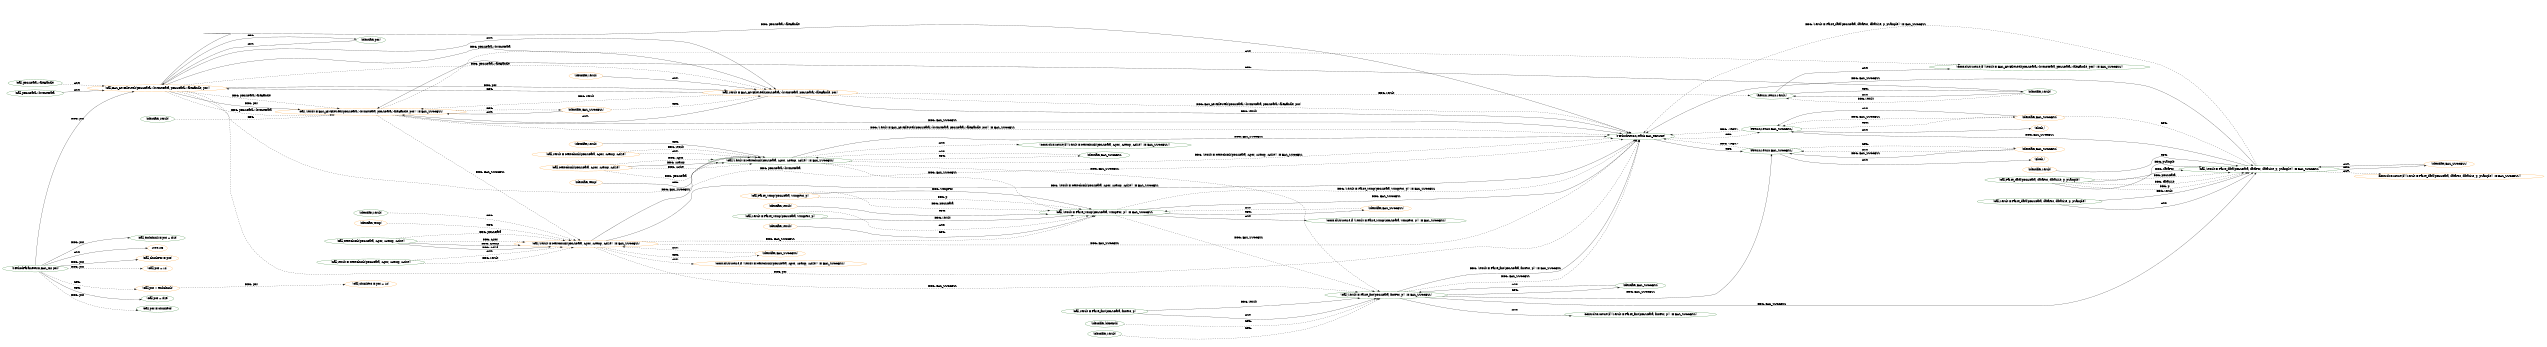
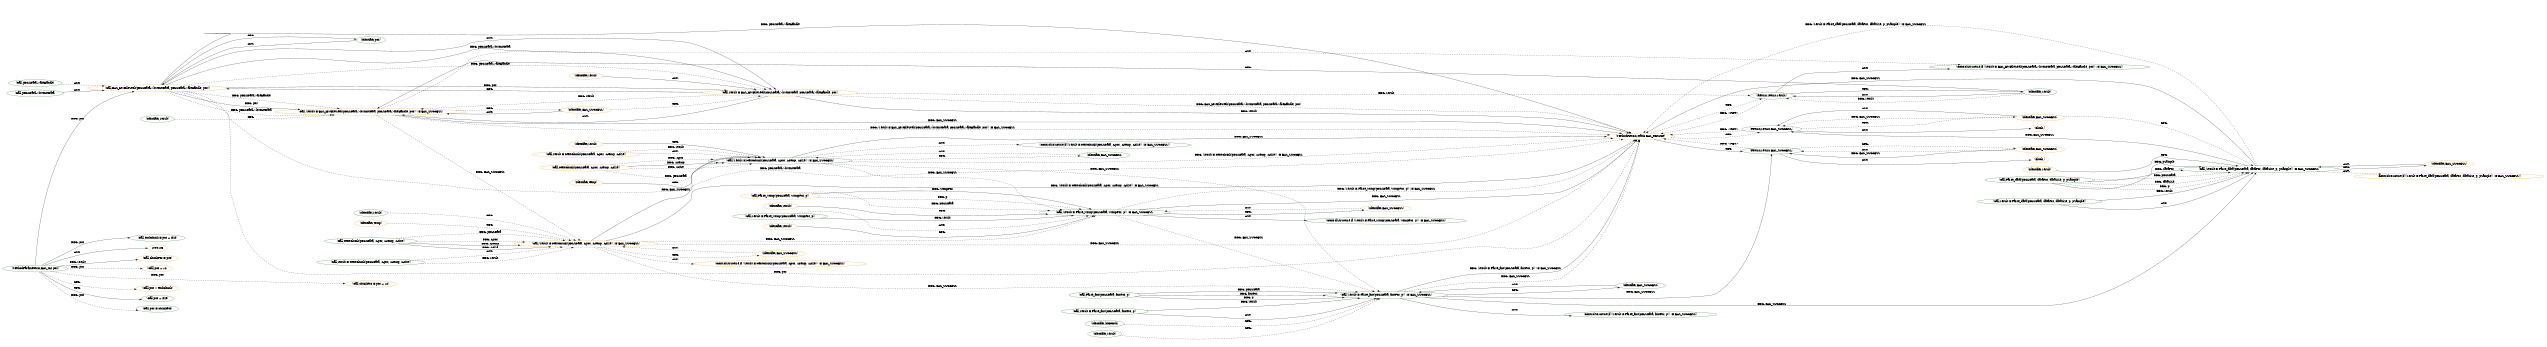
edge "(MethodReturn,static EAS_RESULT)" -> "(Return,return result;)": added, label "CFG:"
edge "(Return,return result;)" -> "(MethodReturn,static EAS_RESULT)": added, label "DDG: <RET>"
node "(MethodReturn,static EAS_RESULT)": color darkgreen -> darkorange
edge "(MethodParameterIn,EAS_I32 pos)" -> "(Call,chunkPos = pos)": label "DDG: pos" -> "DDG: result"
edge "(Call,pos < endChunk)" -> "(Call,chunkPos = pos + 12)": now "(MethodParameterIn,EAS_I32 pos)" -> "(Call,chunkPos = pos + 12)"
node "(Call,Parse_fmt(pDLSData, fmtPos, p))": added
